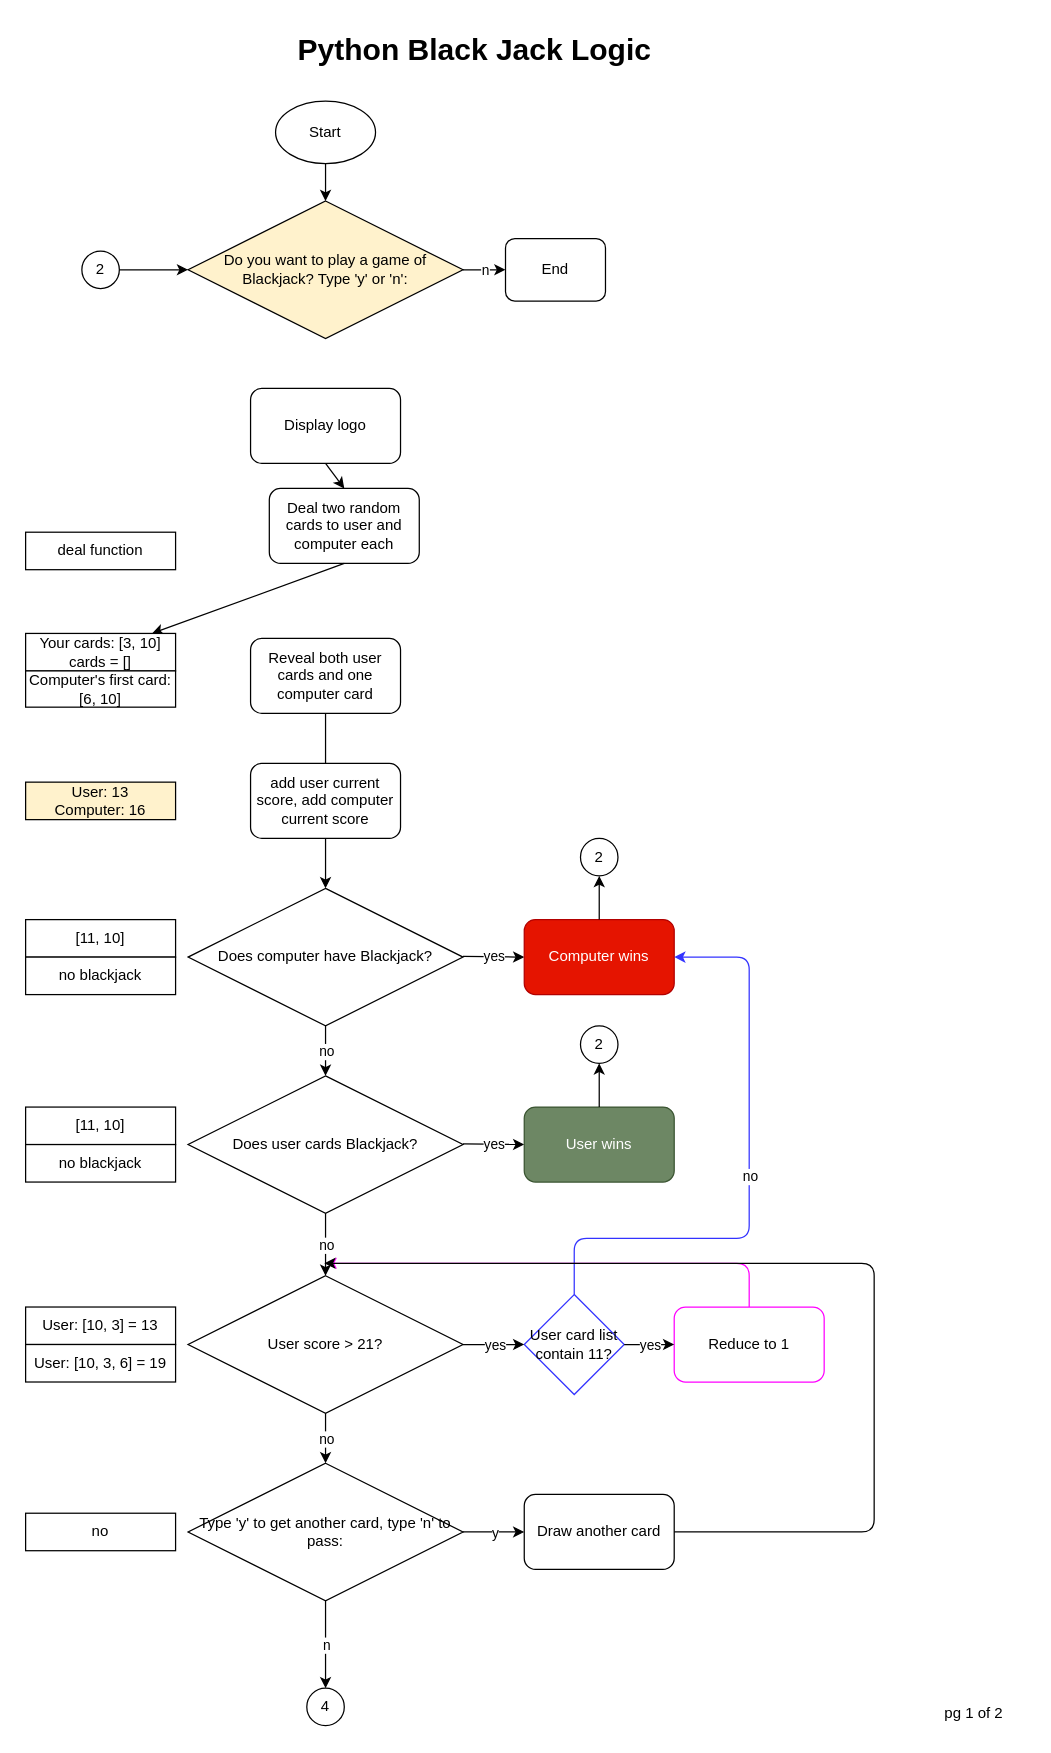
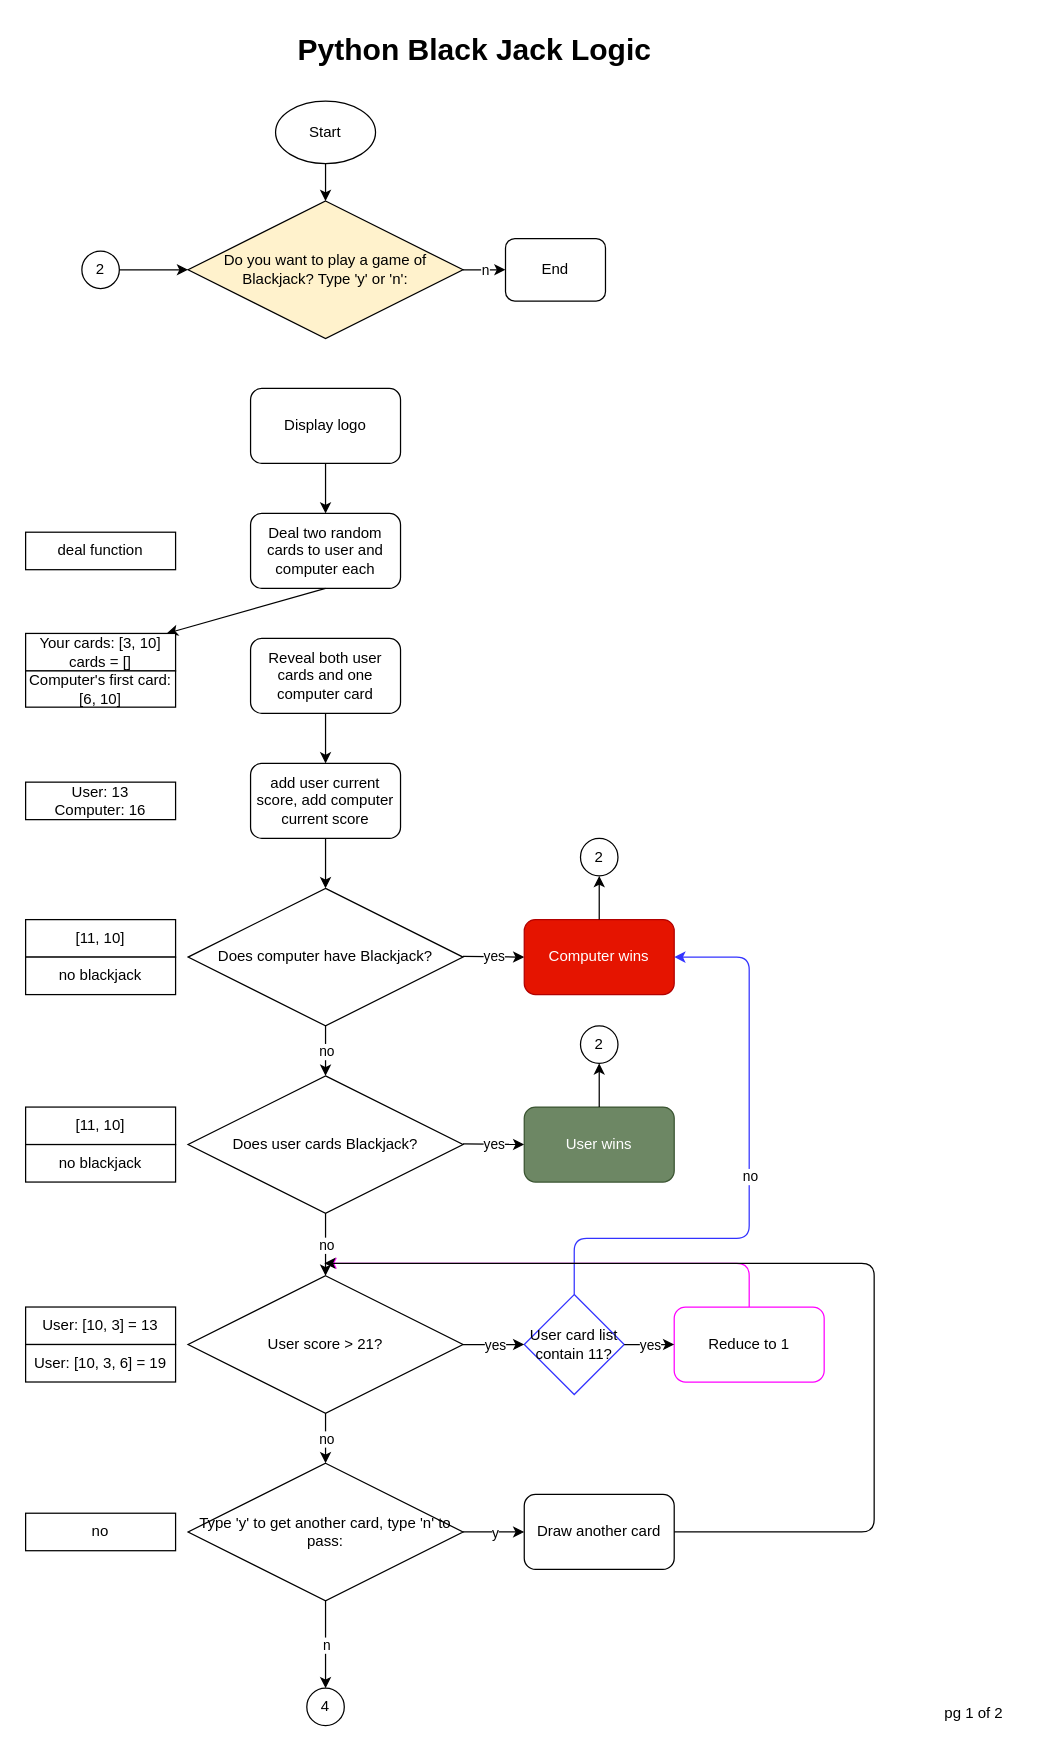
node "Deal two random cards to user and computer each": moved (344, 526) -> (326, 551)
edge "Reveal both user cards and one computer card" -- "add user current score, add computer current score": arrowhead none -> classic
node "User: 13 Computer: 16": fillcolor #fff2cc -> #ffffff
